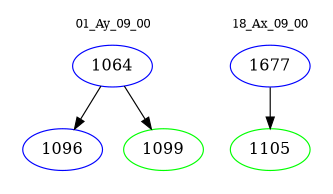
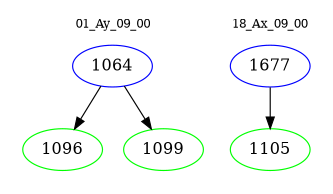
node "1096": color blue -> green
